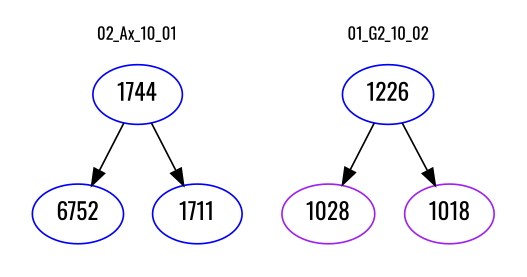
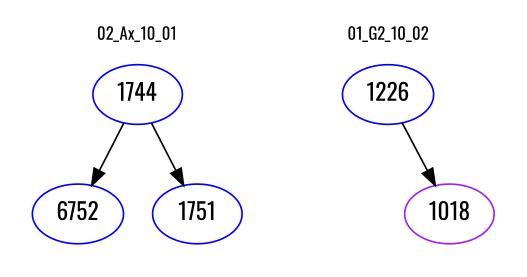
node "1711": label "1711" -> "1751"
node "1028": removed
